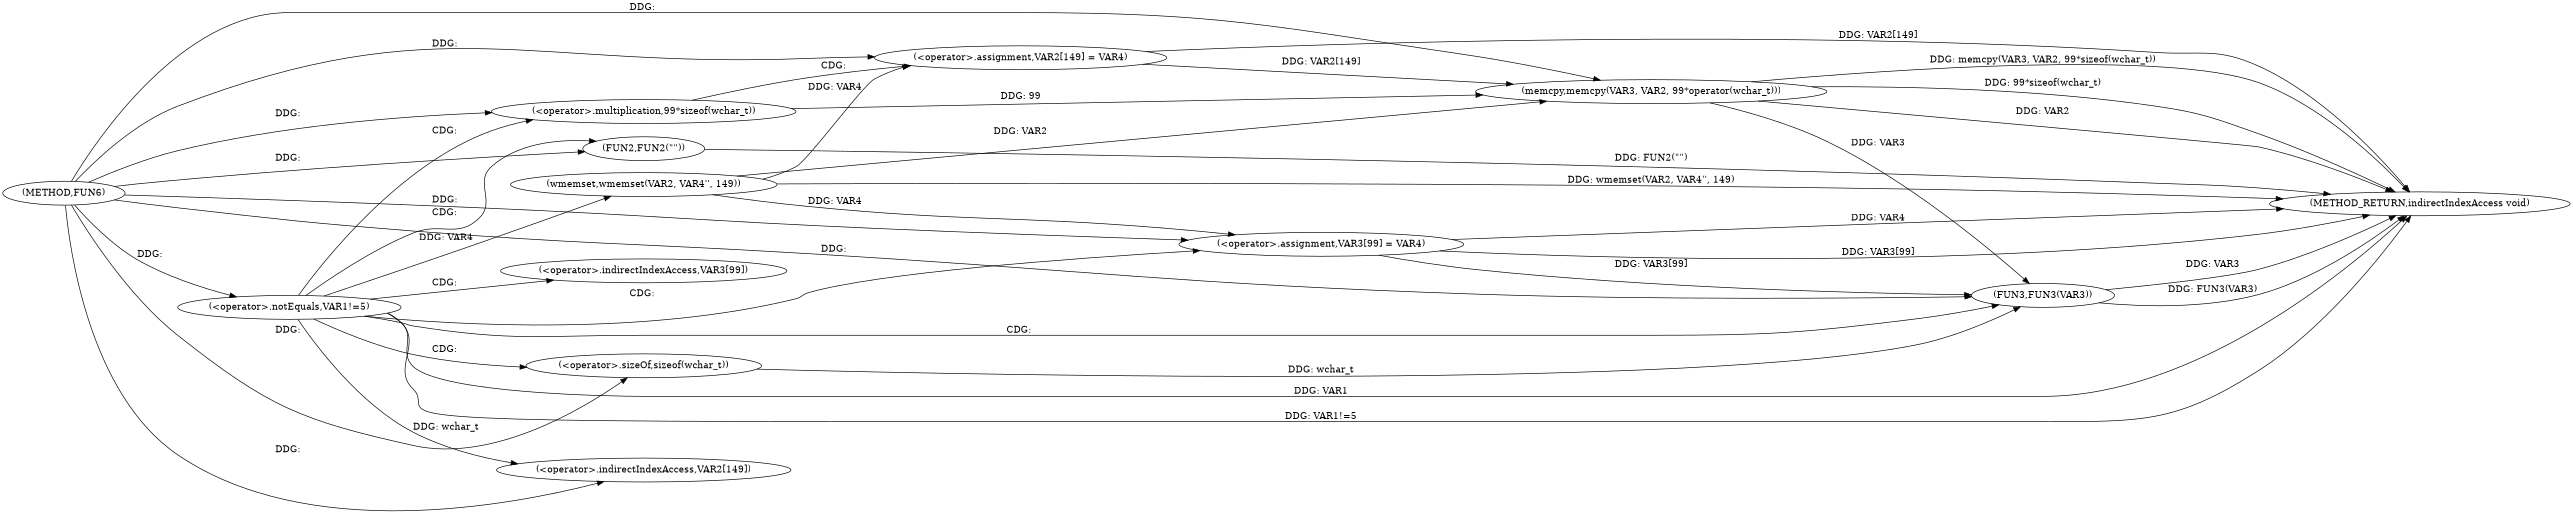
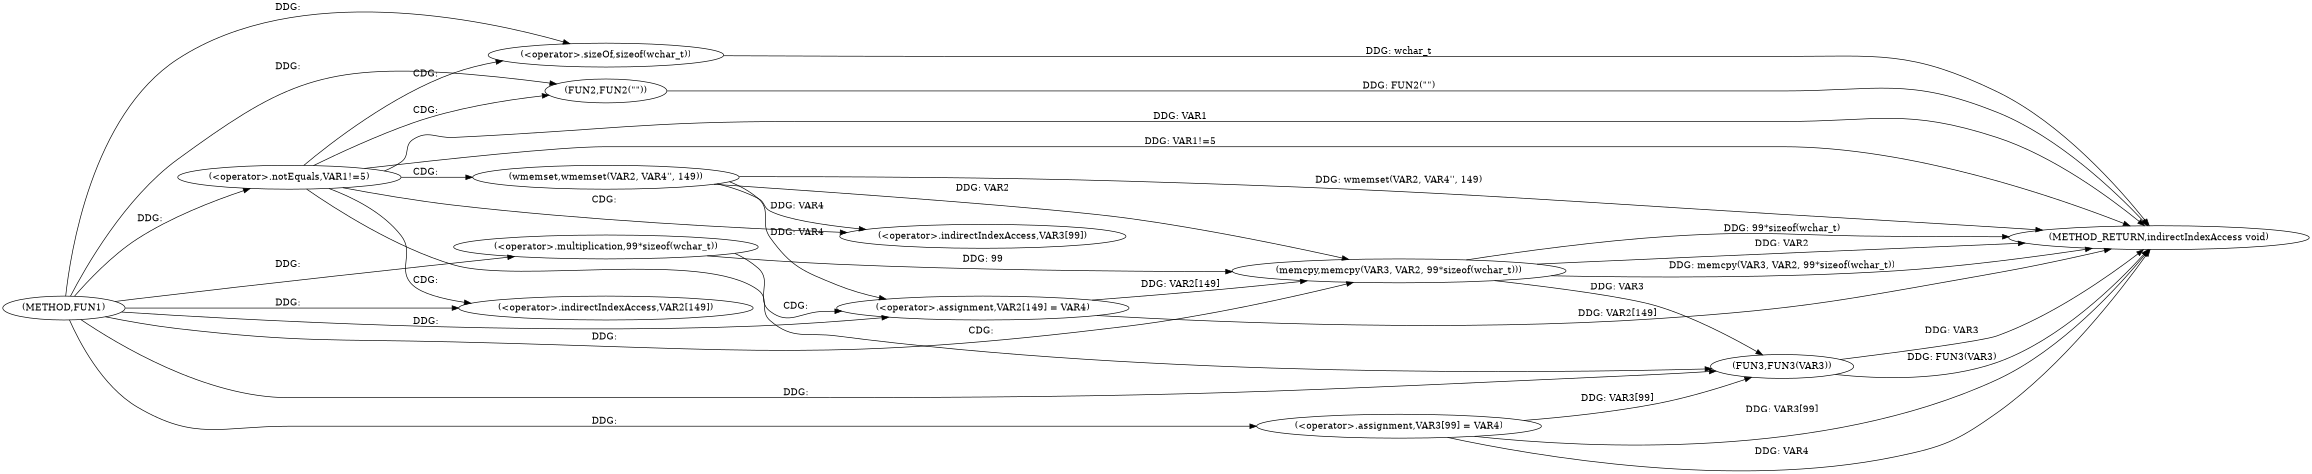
node "(memcpy,memcpy(VAR3, VAR2, 99*operator(wchar_t)))": label "(memcpy,memcpy(VAR3, VAR2, 99*operator(wchar_t)))" -> "(memcpy,memcpy(VAR3, VAR2, 99*sizeof(wchar_t)))"
edge "(<operator>.notEquals,VAR1!=5)" -> "(<operator>.multiplication,99*sizeof(wchar_t))": removed, label "CDG:"
node "(METHOD,FUN6)": label "(METHOD,FUN6)" -> "(METHOD,FUN1)"
edge "(wmemset,wmemset(VAR2, VAR4'', 149))" -> "(<operator>.assignment,VAR3[99] = VAR4)": now "(wmemset,wmemset(VAR2, VAR4'', 149))" -> "(<operator>.indirectIndexAccess,VAR3[99])"
edge "(<operator>.notEquals,VAR1!=5)" -> "(wmemset,wmemset(VAR2, VAR4'', 149))": label "DDG: VAR4" -> "CDG: "
edge "(<operator>.notEquals,VAR1!=5)" -> "(<operator>.assignment,VAR3[99] = VAR4)": removed, label "CDG:"
edge "(<operator>.sizeOf,sizeof(wchar_t))" -> "(FUN3,FUN3(VAR3))": now "(<operator>.sizeOf,sizeof(wchar_t))" -> "(METHOD_RETURN,indirectIndexAccess void)"
edge "(<operator>.notEquals,VAR1!=5)" -> "(<operator>.indirectIndexAccess,VAR2[149])": label "DDG: wchar_t" -> "CDG: "
